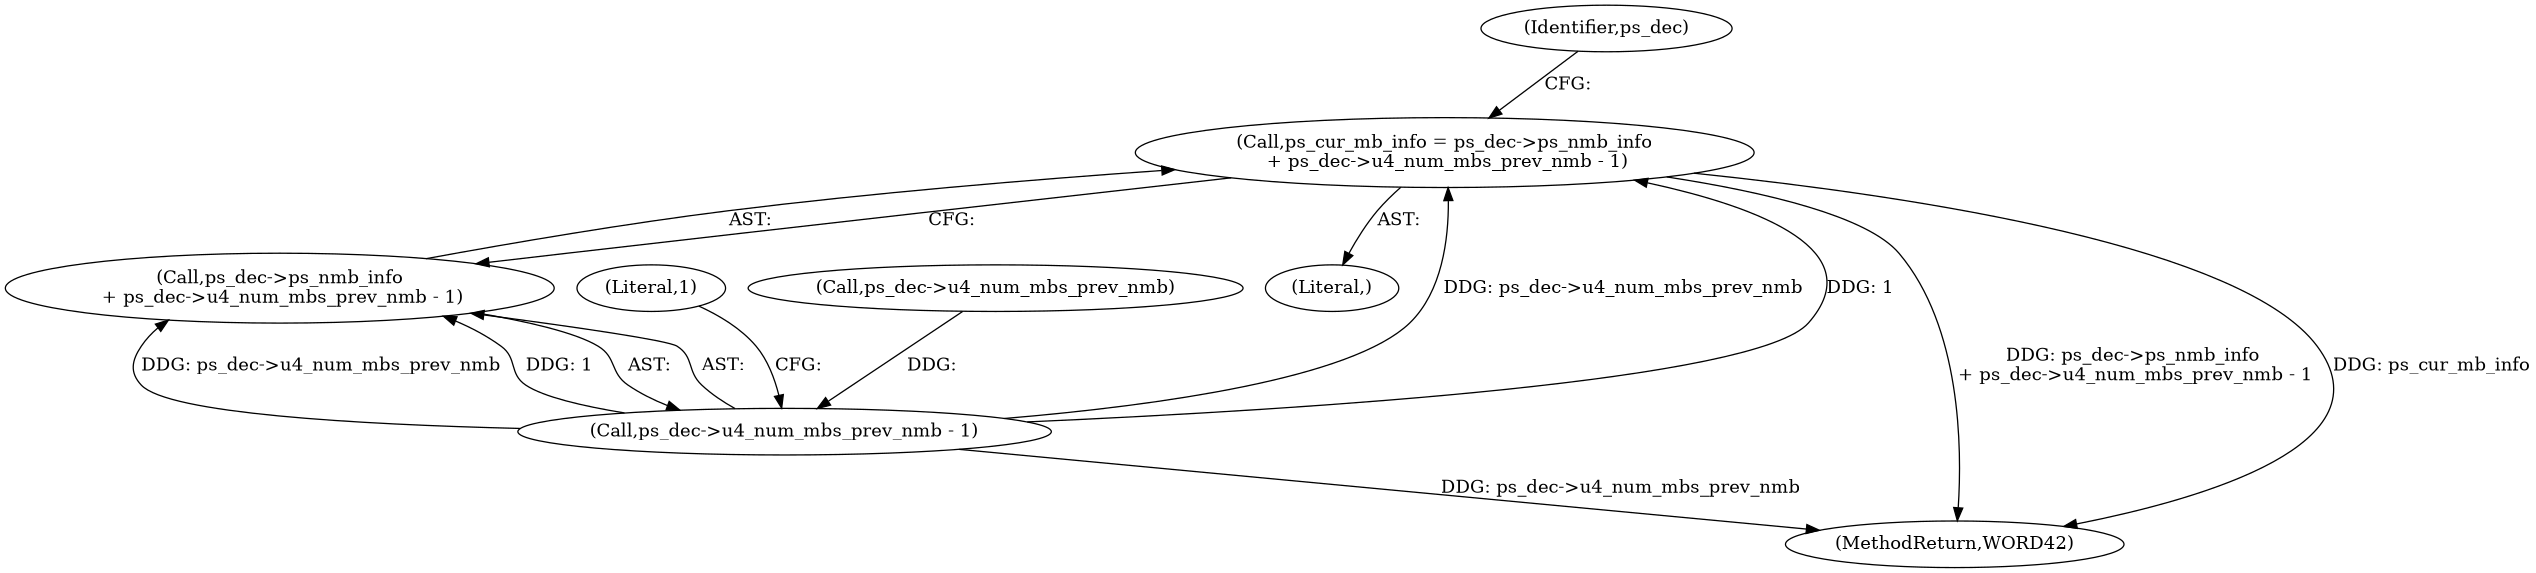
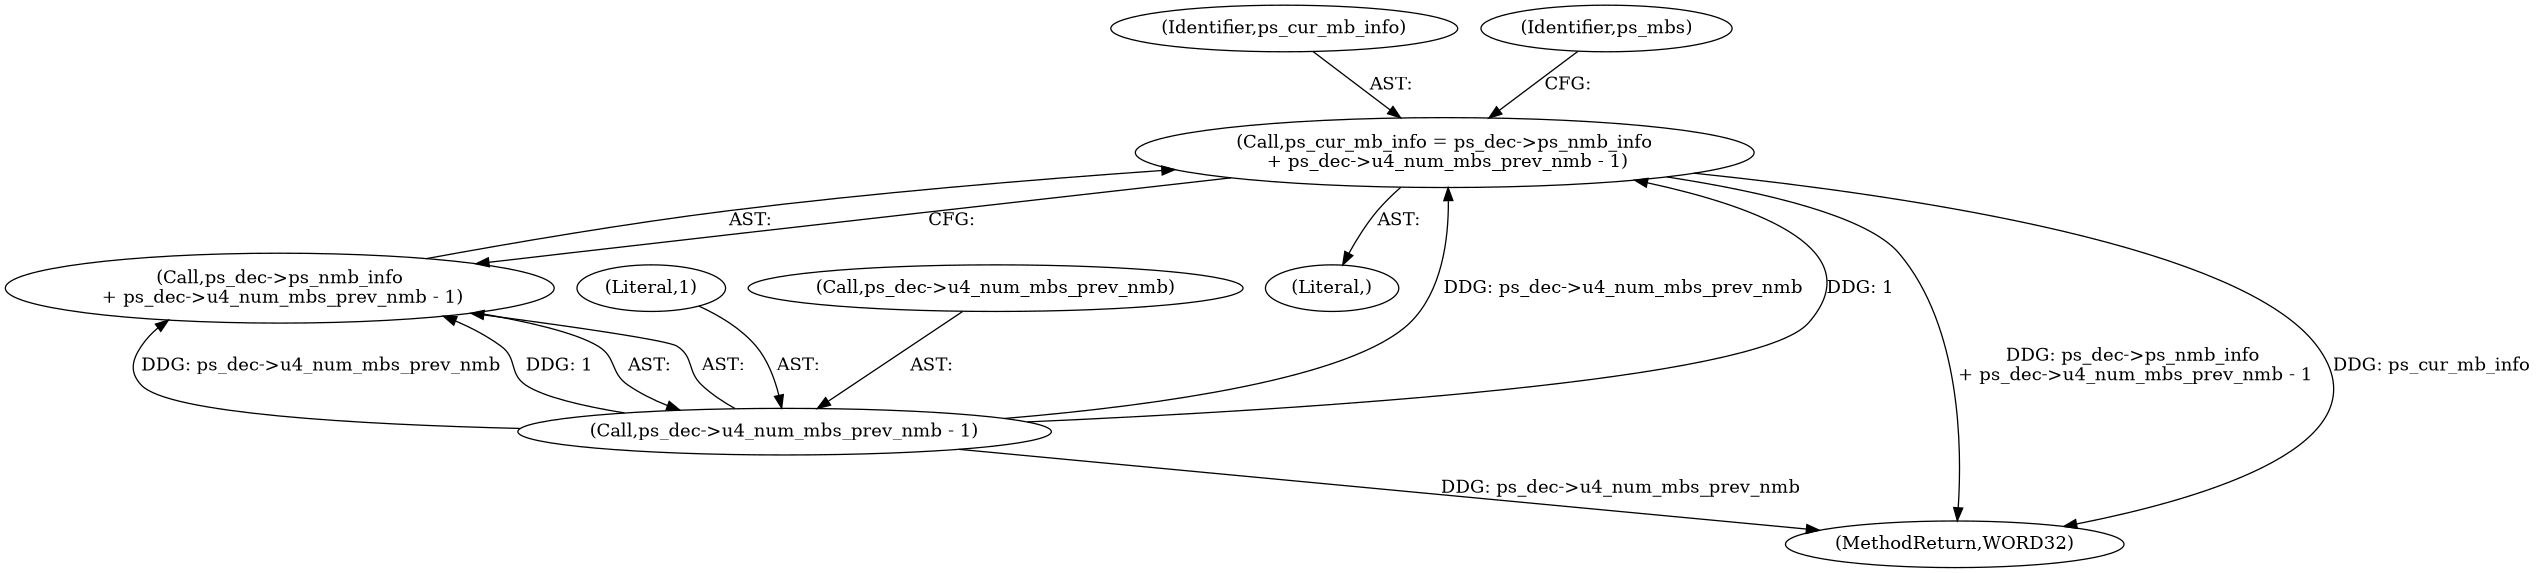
node "(Identifier,ps_cur_mb_info)": added
node "(Identifier,ps_dec)": label "(Identifier,ps_dec)" -> "(Identifier,ps_mbs)"
edge "(Literal,1)" -> "(Call,ps_dec->u4_num_mbs_prev_nmb - 1)": label "CFG: " -> "AST: "
edge "(Call,ps_dec->u4_num_mbs_prev_nmb)" -> "(Call,ps_dec->u4_num_mbs_prev_nmb - 1)": label "DDG: " -> "AST: "
node "(MethodReturn,WORD42)": label "(MethodReturn,WORD42)" -> "(MethodReturn,WORD32)"
